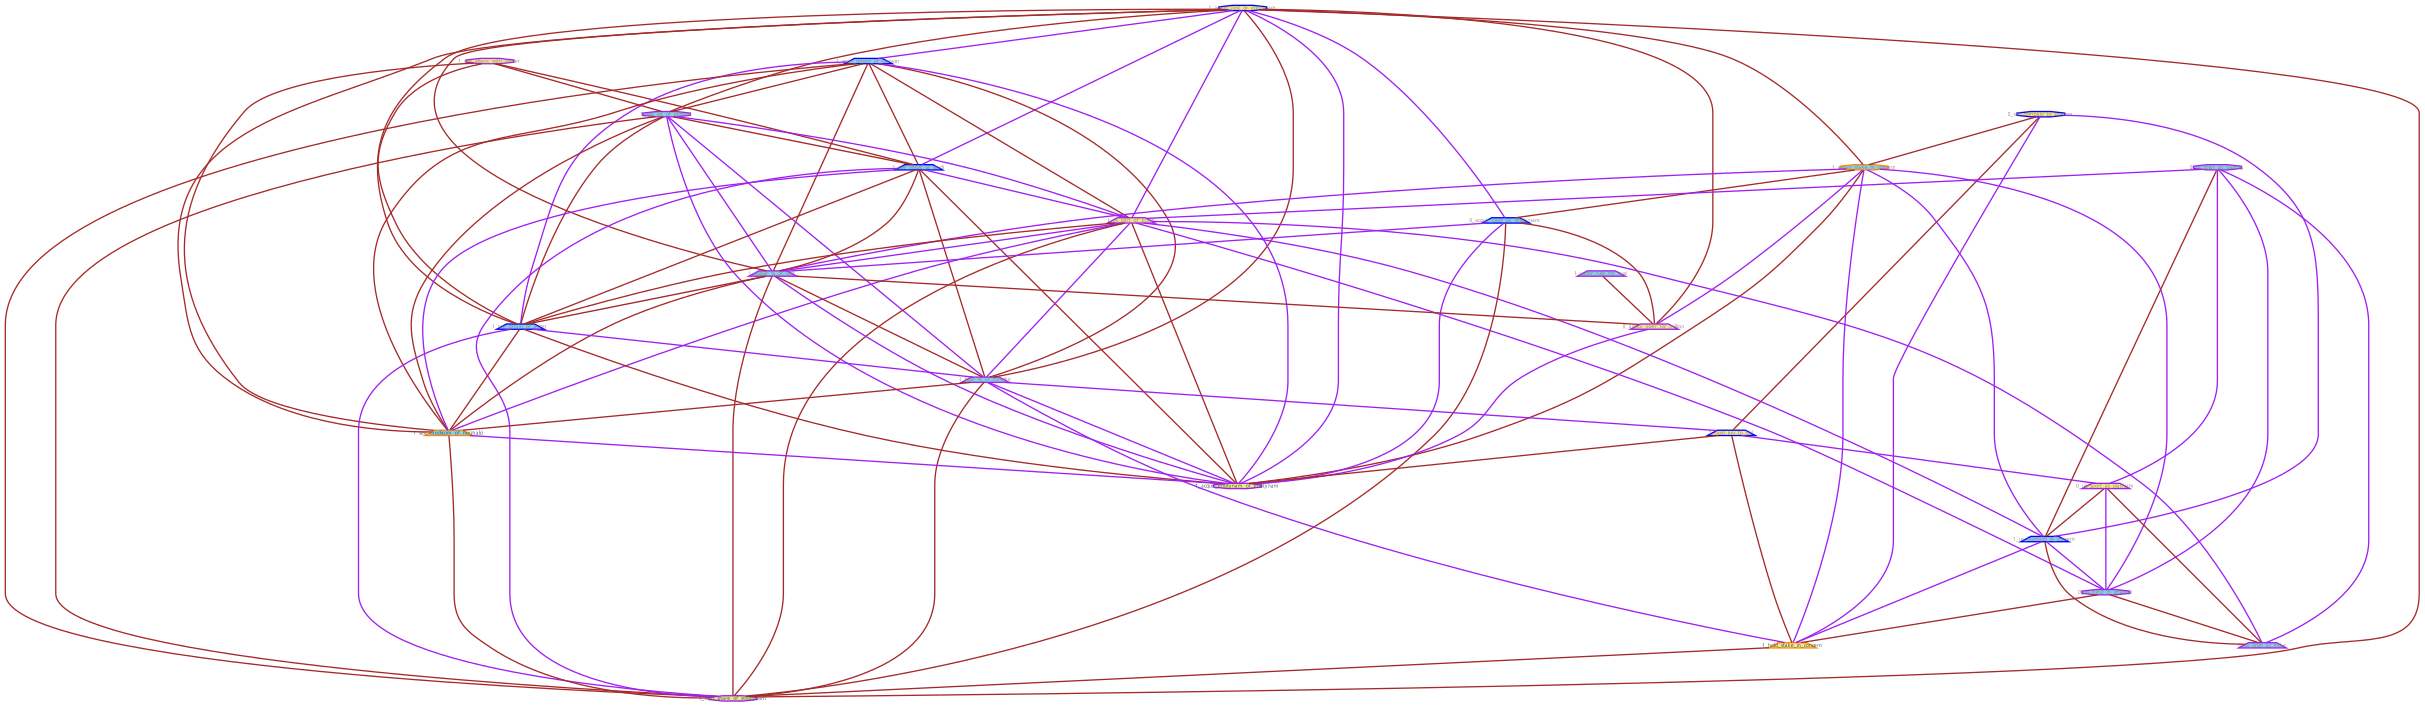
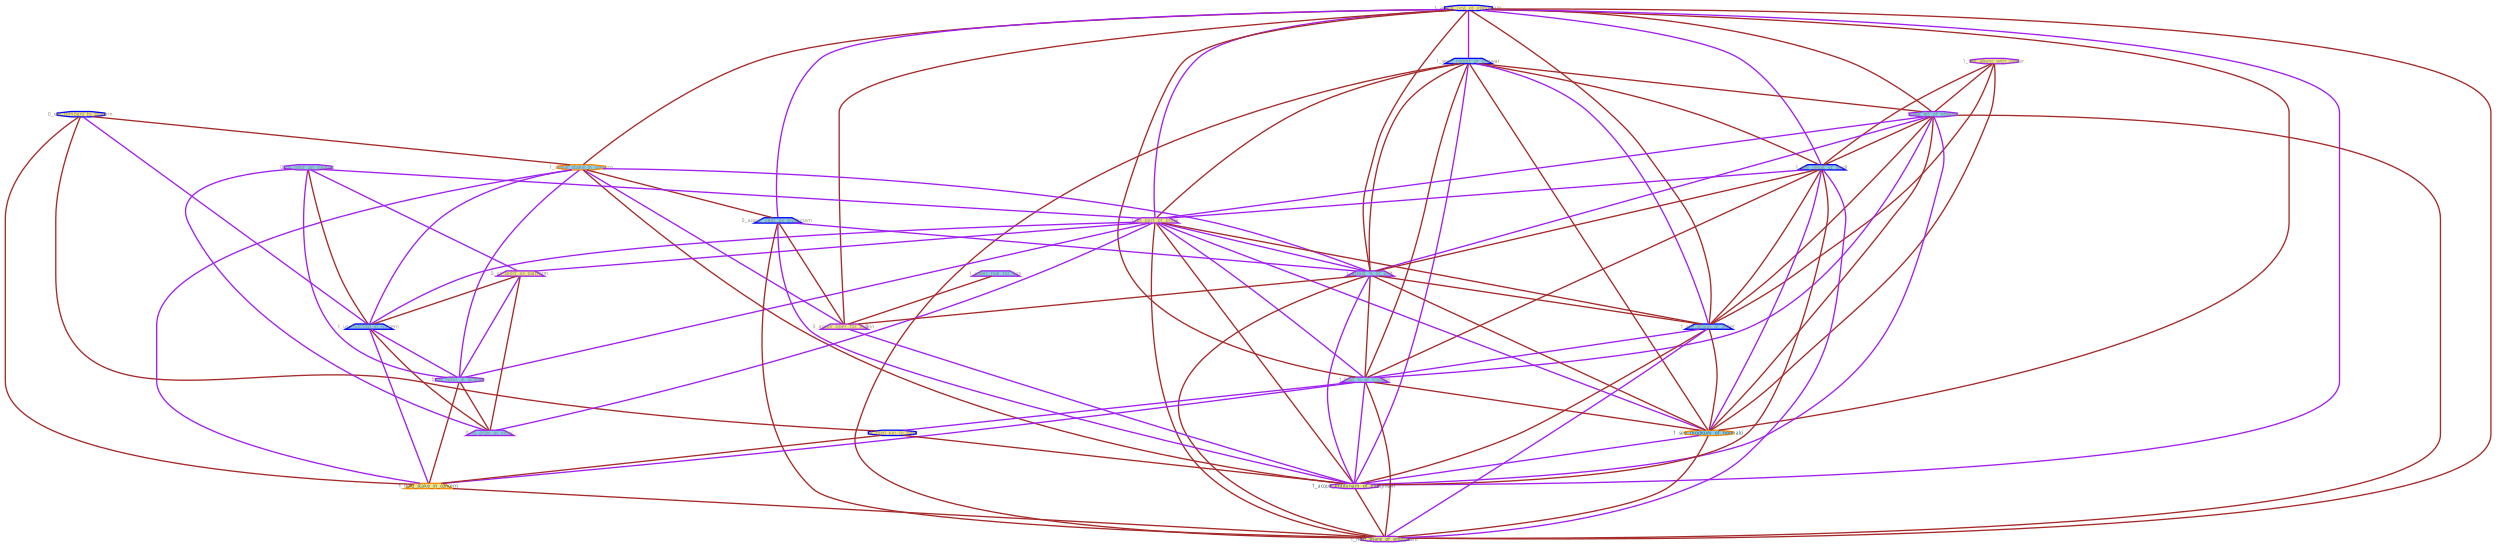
edge "0_sell_compani_to_concern" -- "1_hold_stake_in_concern": color purple -> brown
node "1_see_modicum_of_normalci": shape trapezium -> octagon
node "1_hold_kei_to_bid": shape trapezium -> octagon
edge "1_hold_kei_to_bid" -- "0_us_sport_as_platform": now "1_us_part_of_proce" -- "0_us_sport_as_platform"
edge "1_acquir_entitynam_of_entitynam" -- "1_hold_share_of_entitynam": added
